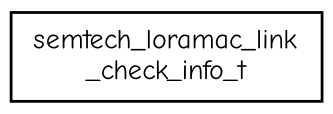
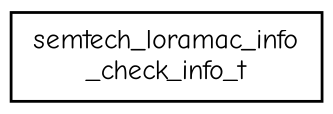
node "semtech_loramac_link _check_info_t": label "semtech_loramac_link _check_info_t" -> "semtech_loramac_info _check_info_t"
